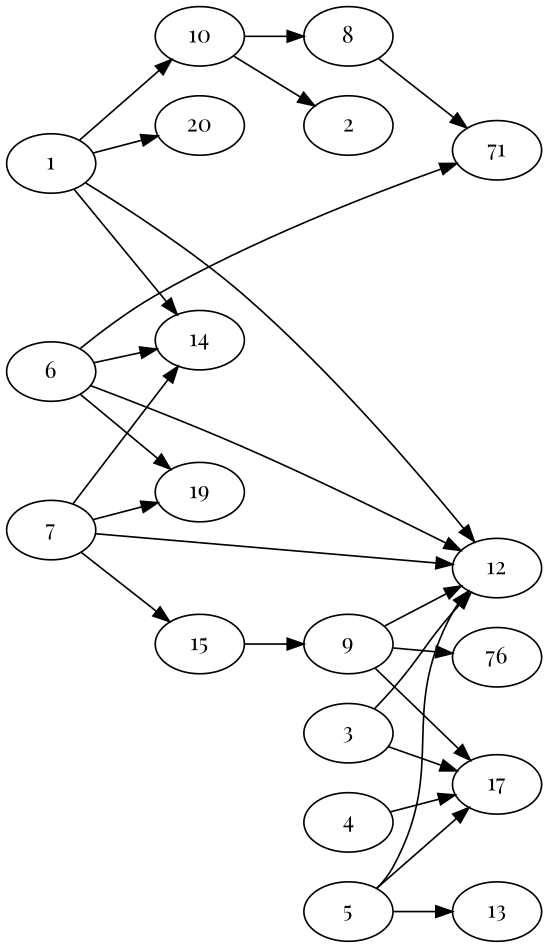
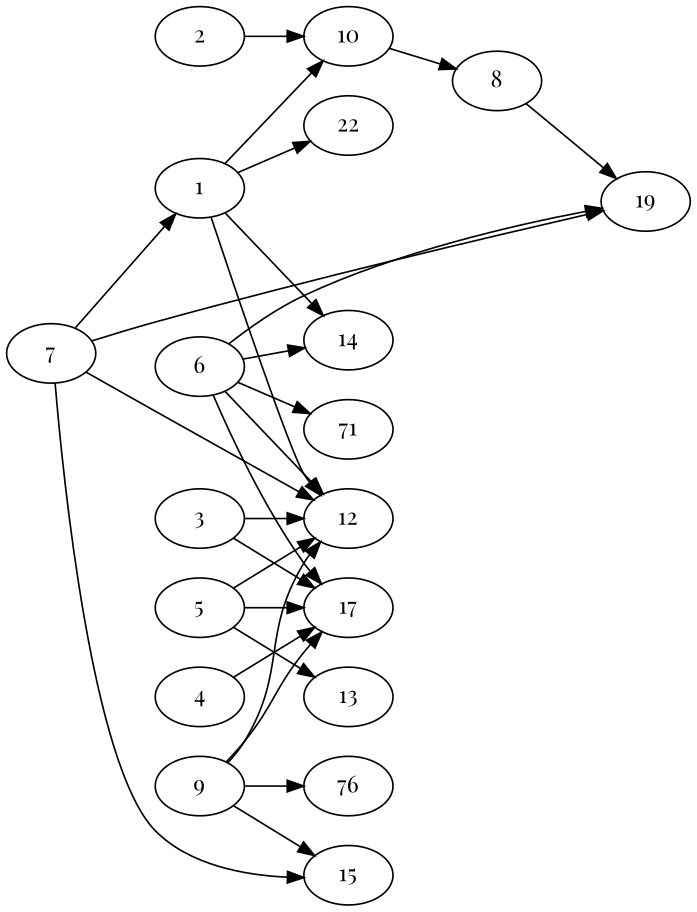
edge "10" -> "2": reversed
edge "8" -> "71": now "8" -> "19"
node "20": label "20" -> "22"
edge "7" -> "14": now "7" -> "1"
edge "6" -> "17": added
edge "15" -> "9": reversed
